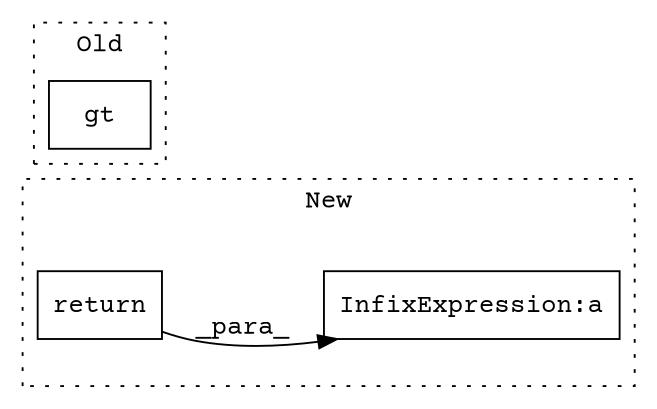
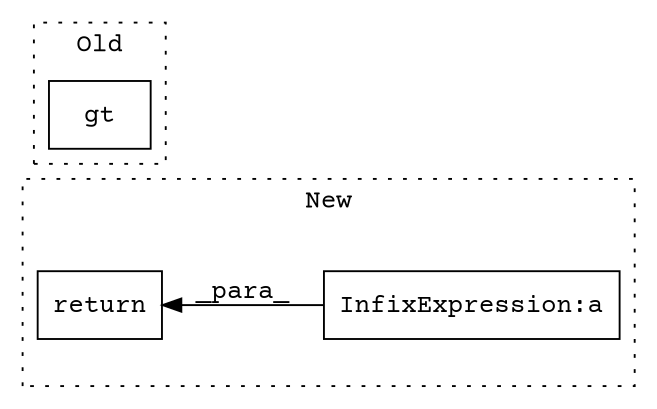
edge "return" -> "InfixExpression:a": reversed
